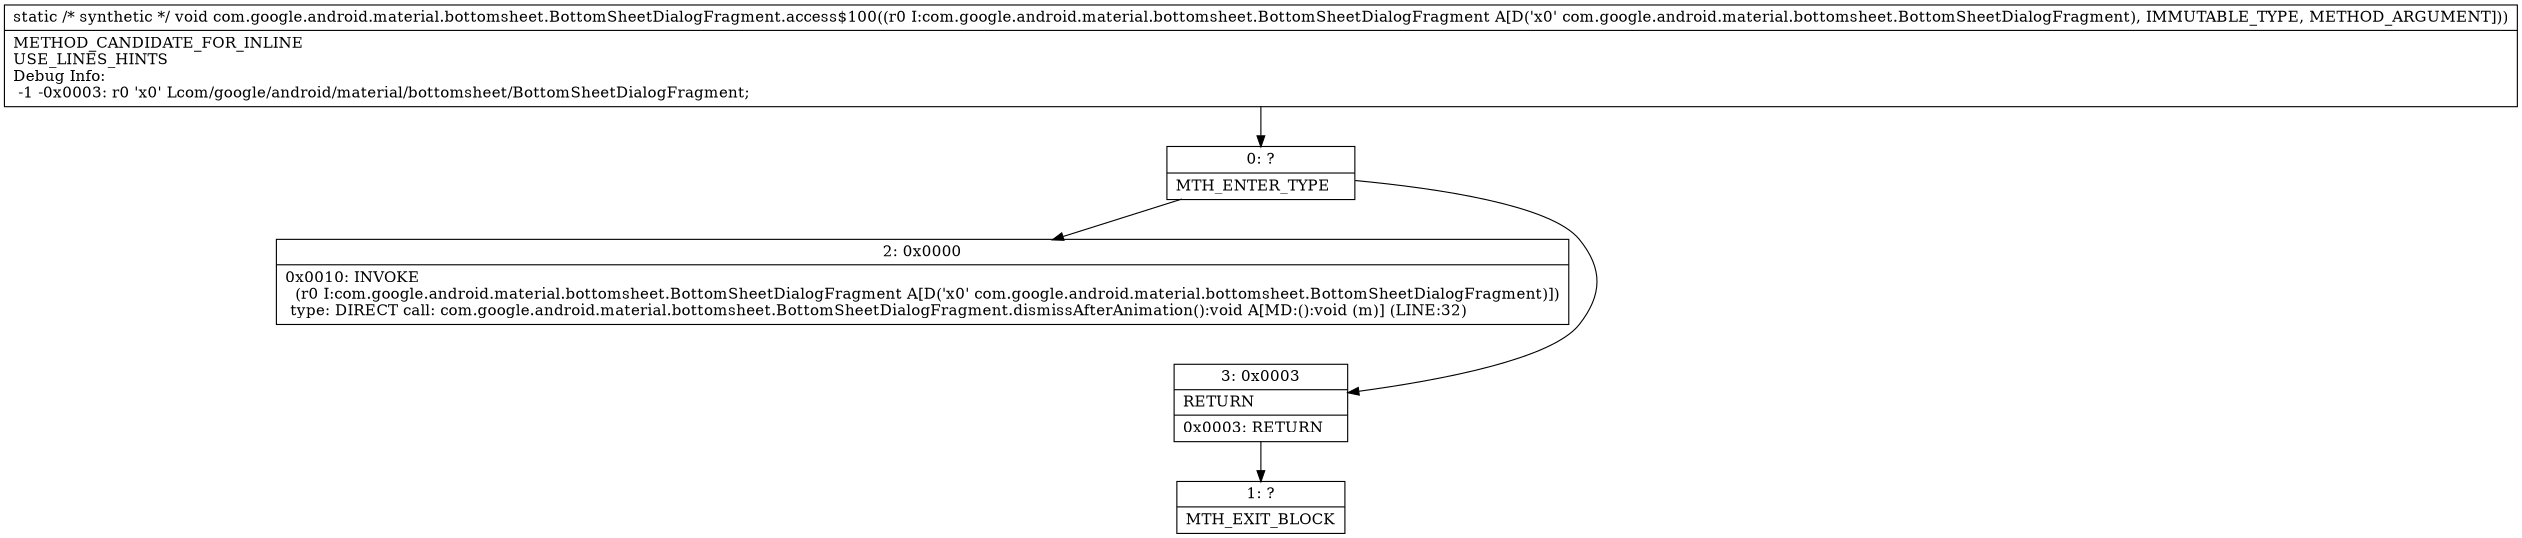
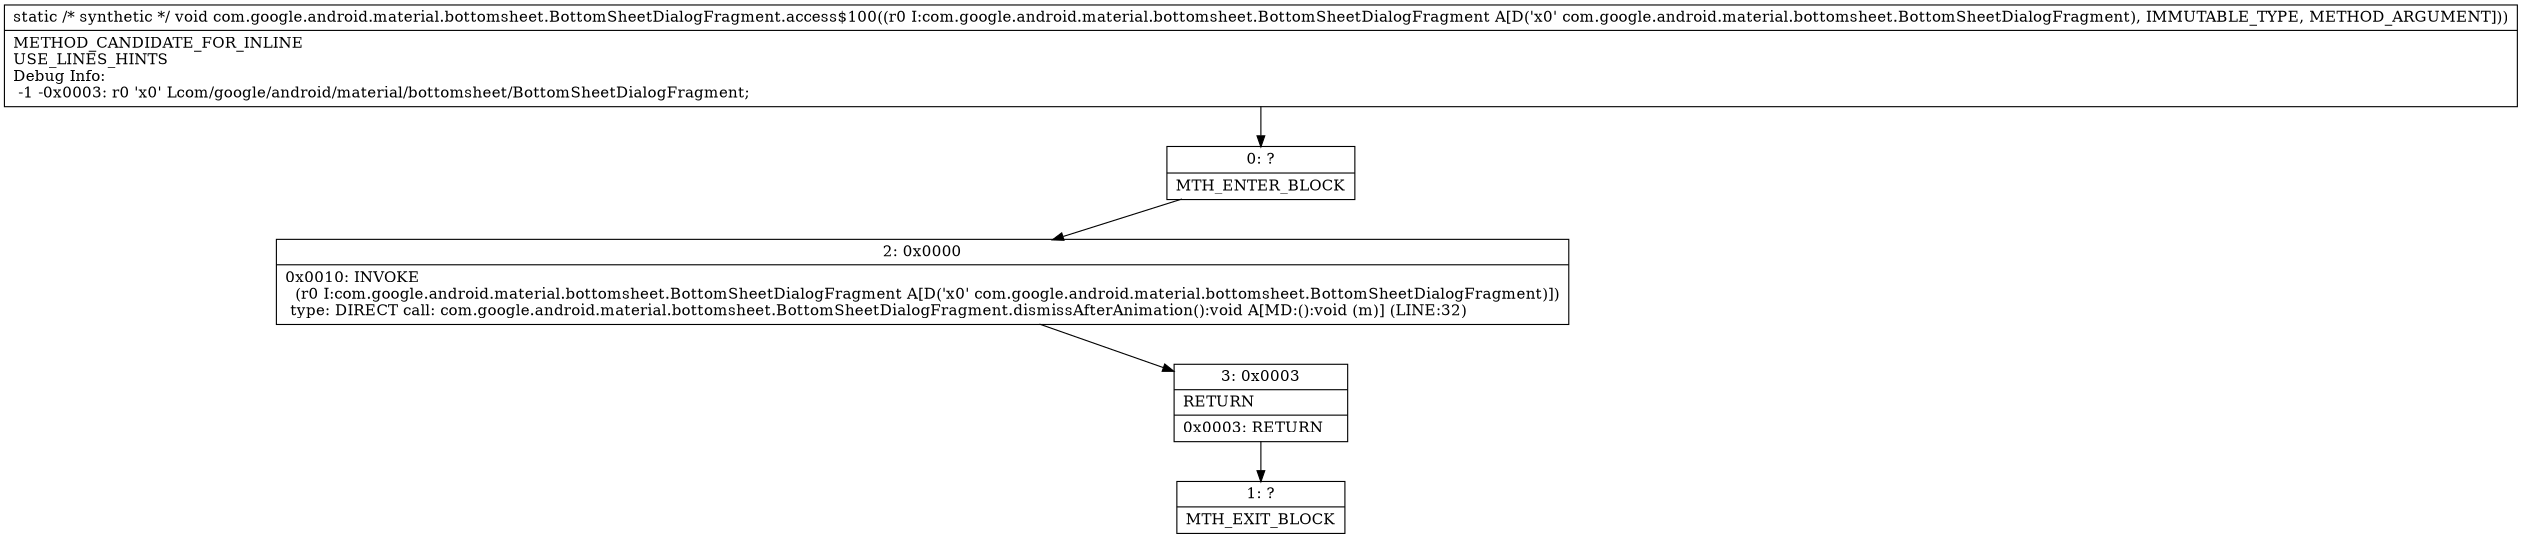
node "0: ?": text "MTH_ENTER_TYPE" -> "MTH_ENTER_BLOCK"
edge "0: ?" -> "3: 0x0003": now "2: 0x0000" -> "3: 0x0003"
